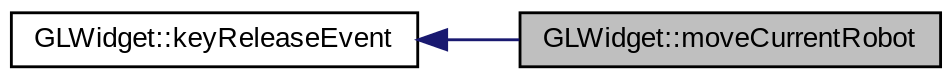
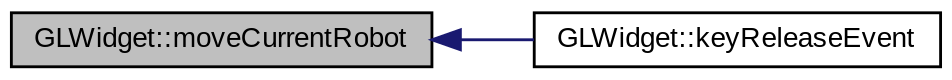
edge "GLWidget::moveCurrentRobot" -> "GLWidget::keyReleaseEvent": reversed
